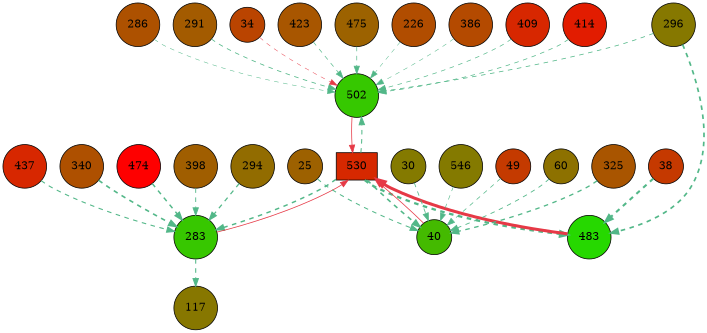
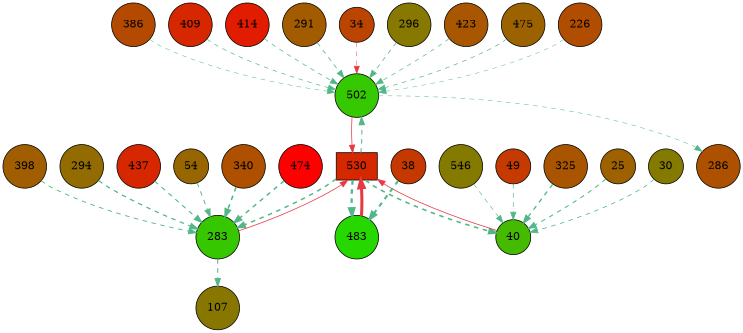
edge "286" -> "502": reversed
edge "296" -> "483": removed
node "54": added
node "60": removed
node "117": label "117" -> "107"
